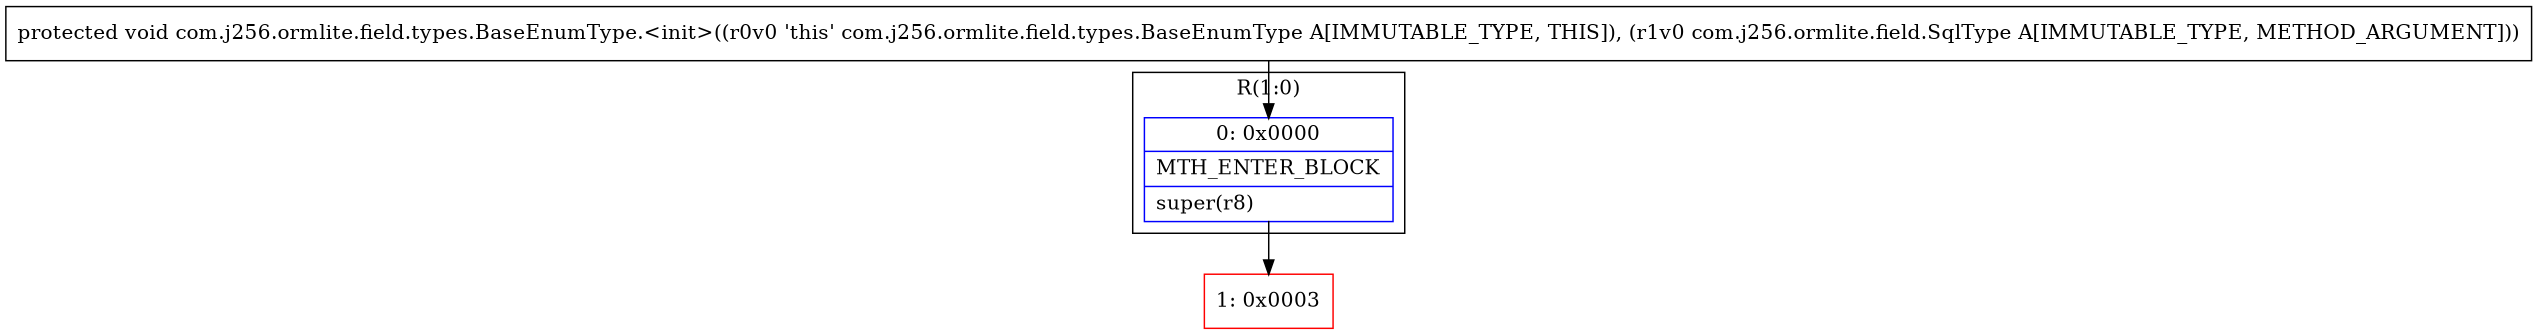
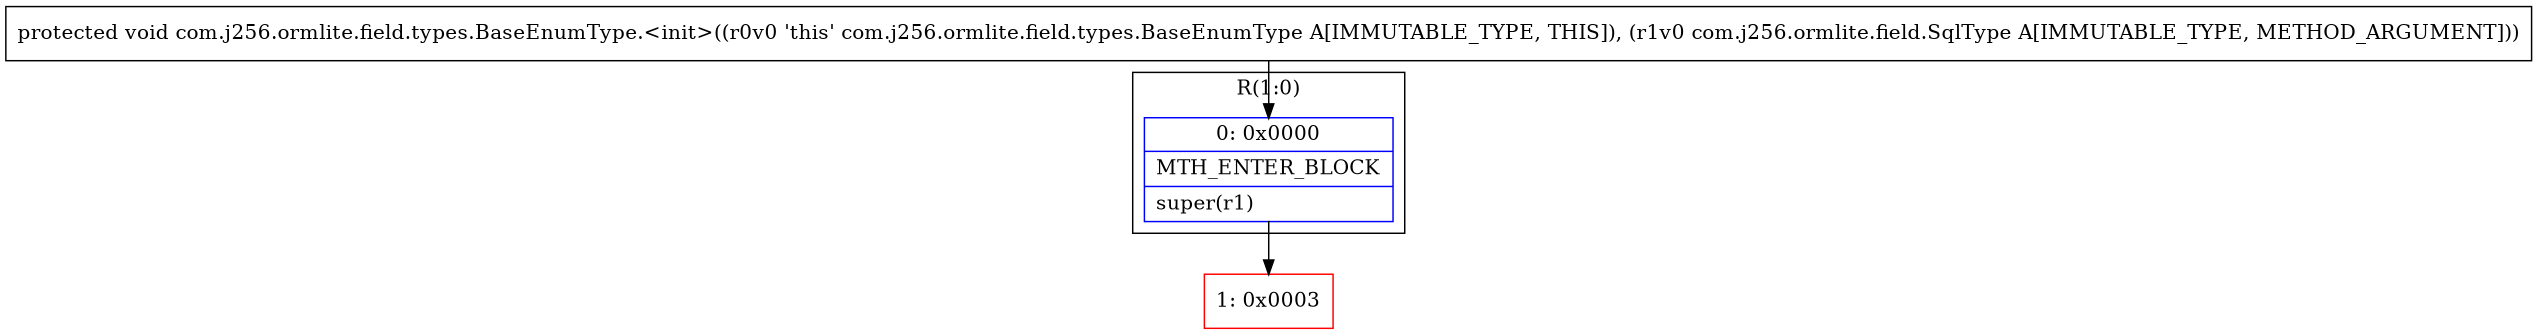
node "0: 0x0000": text "super(r8)" -> "super(r1)"
